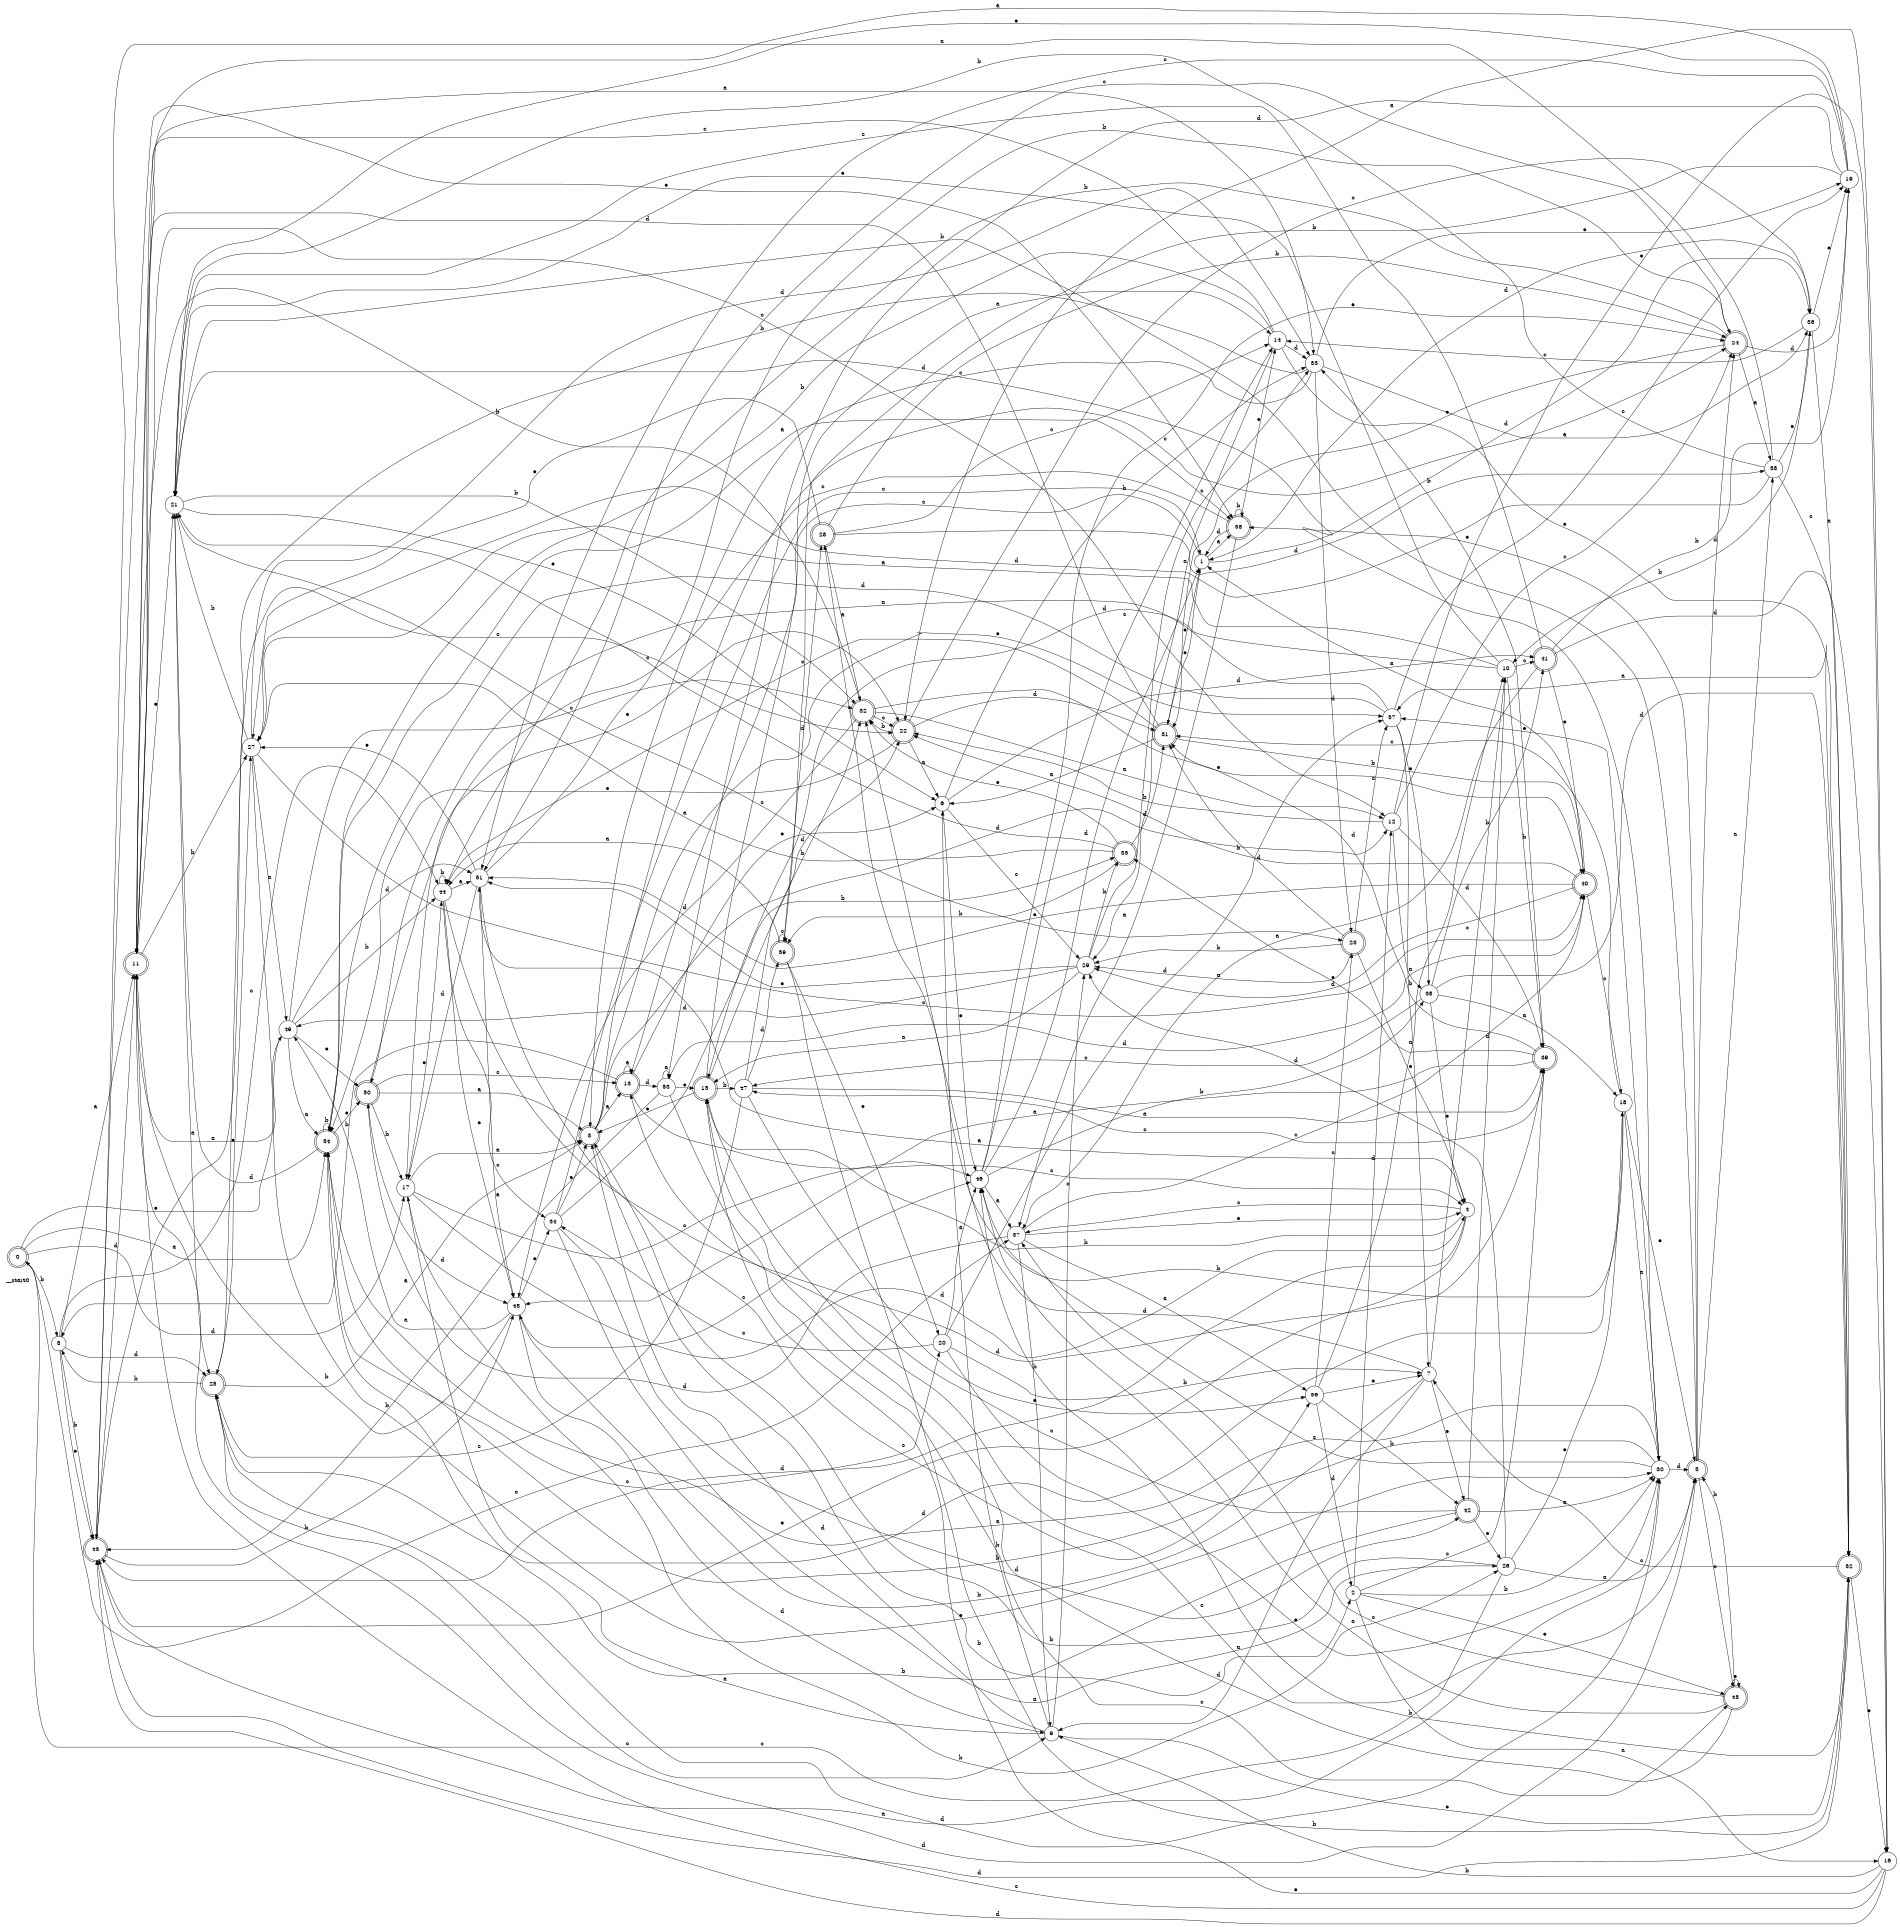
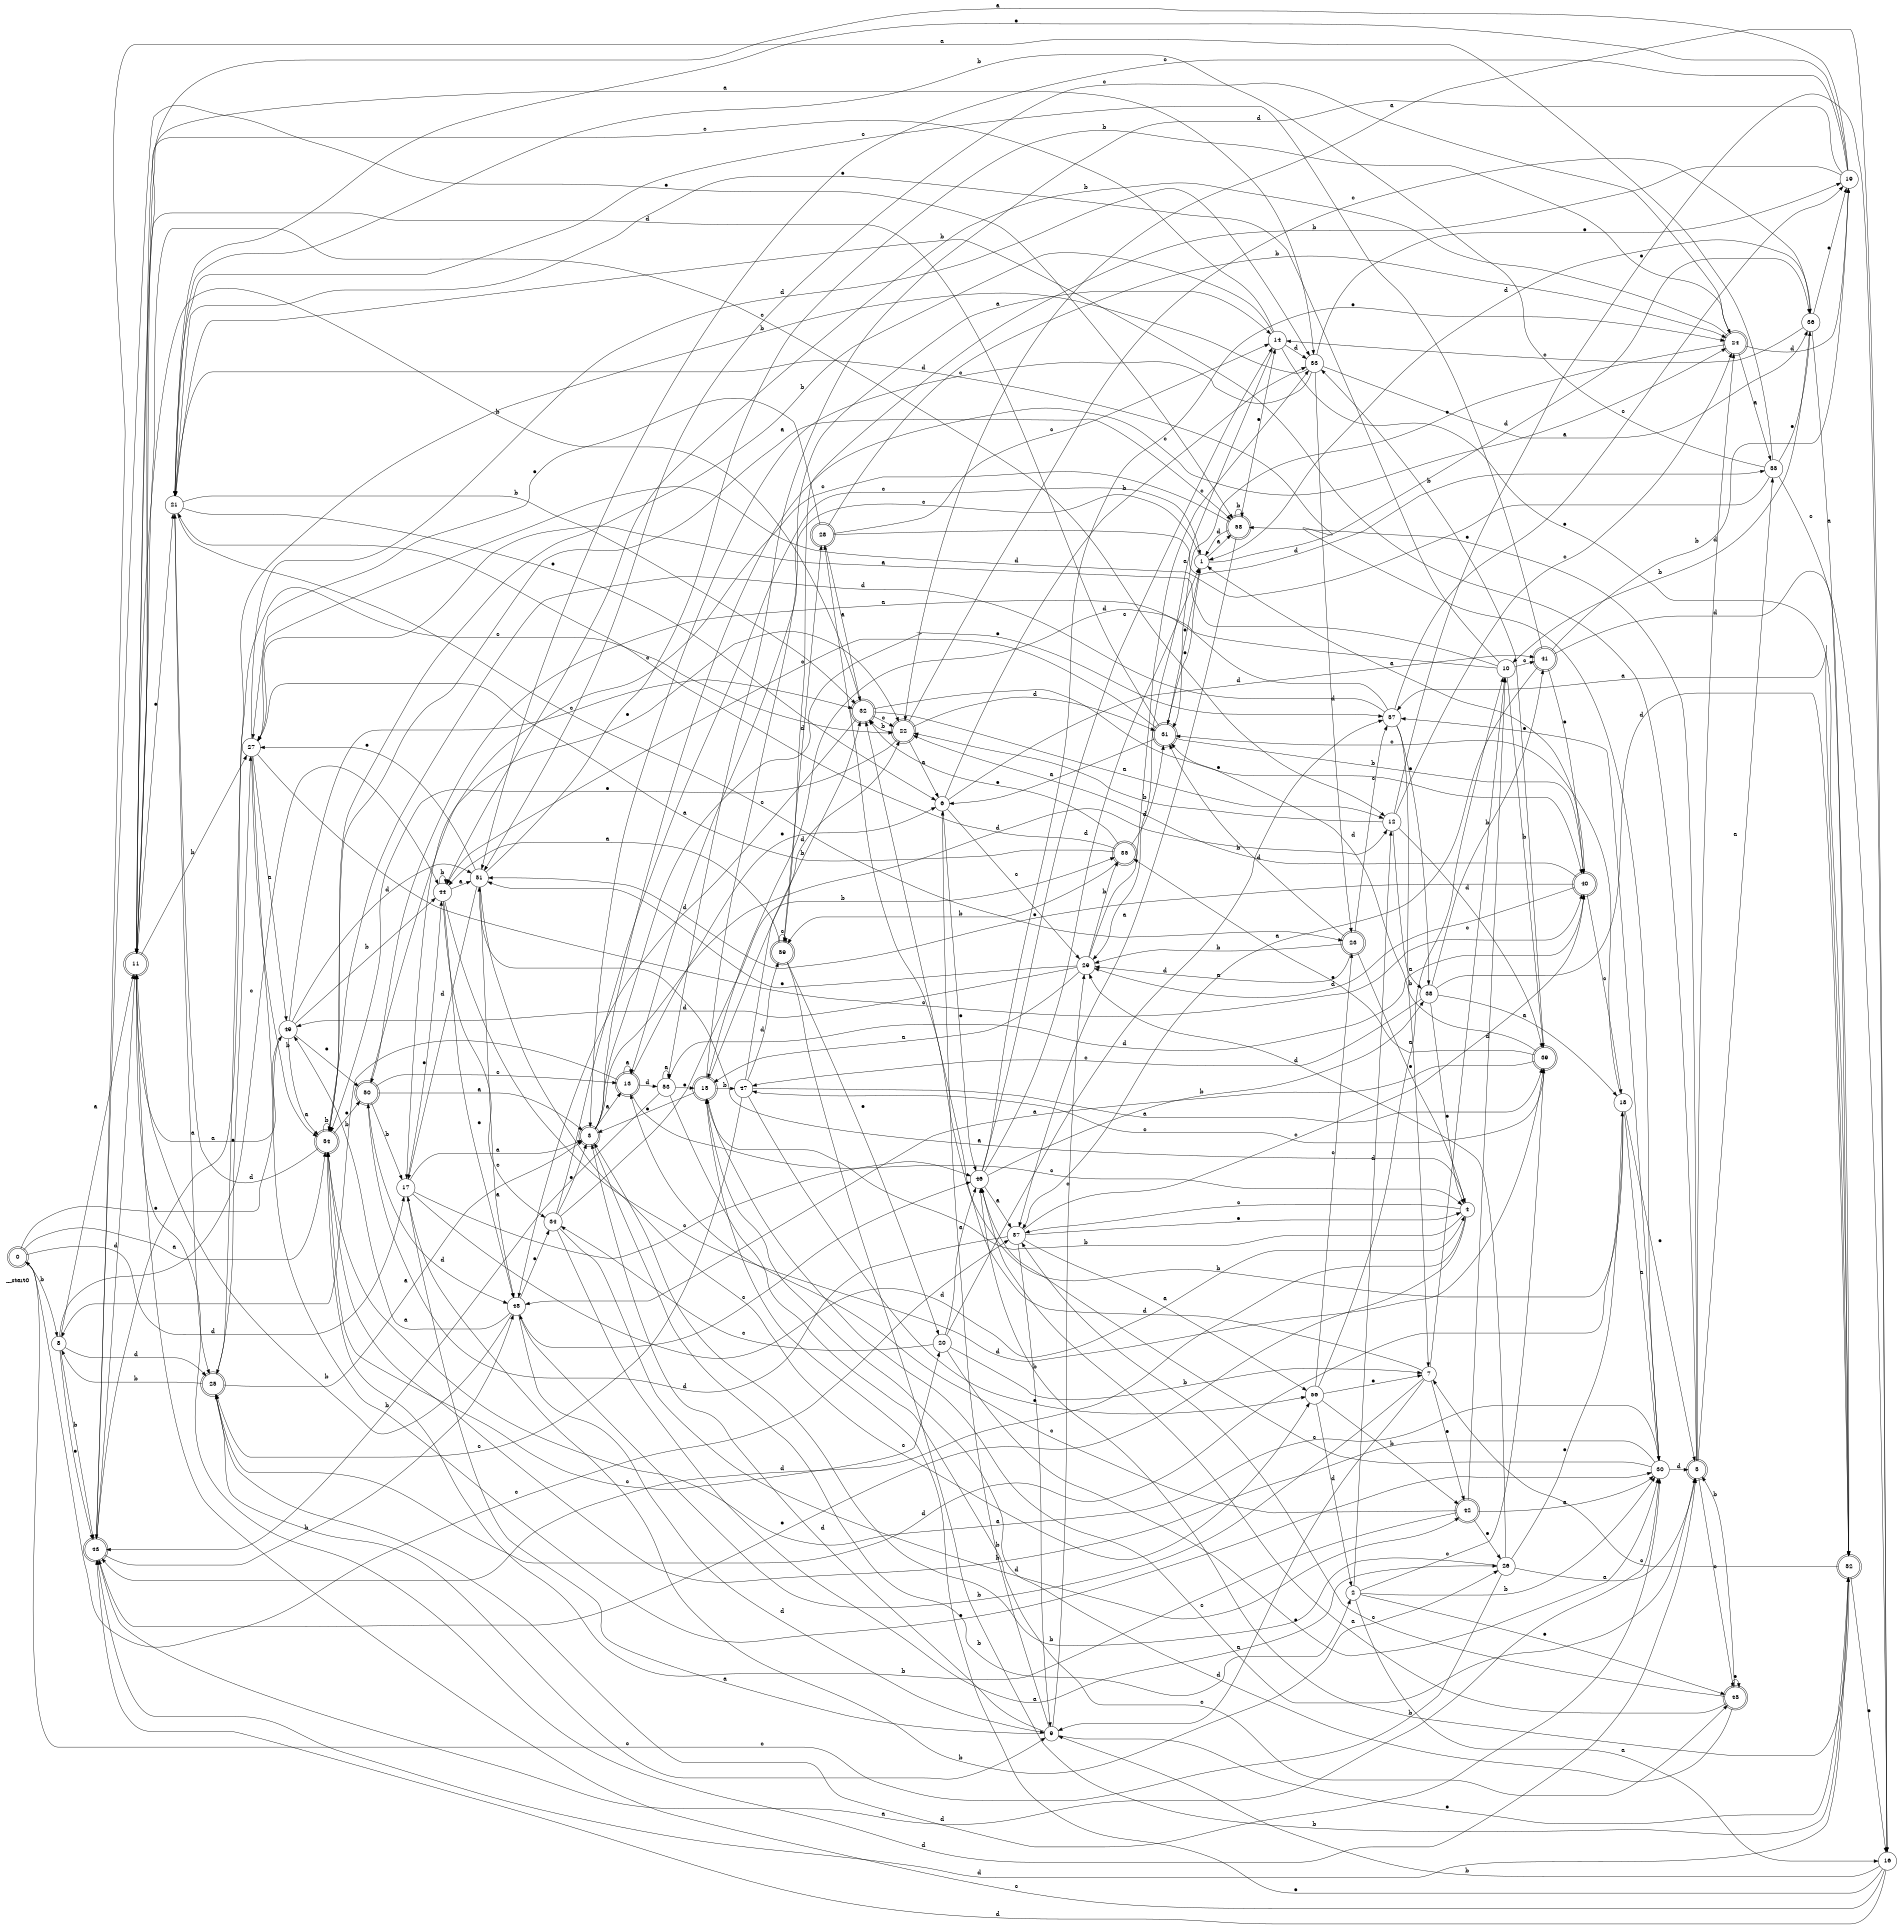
edge "27" -> "21": now "27" -> "54"
